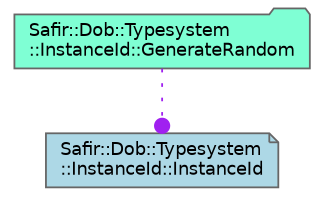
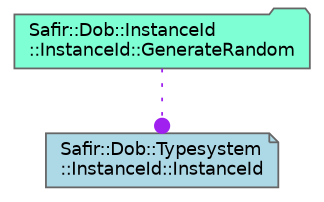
node "Safir::Dob::Typesystem ::InstanceId::GenerateRandom": label "Safir::Dob::Typesystem ::InstanceId::GenerateRandom" -> "Safir::Dob::InstanceId ::InstanceId::GenerateRandom"
